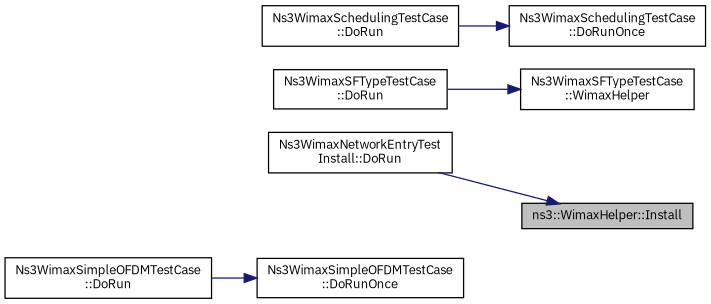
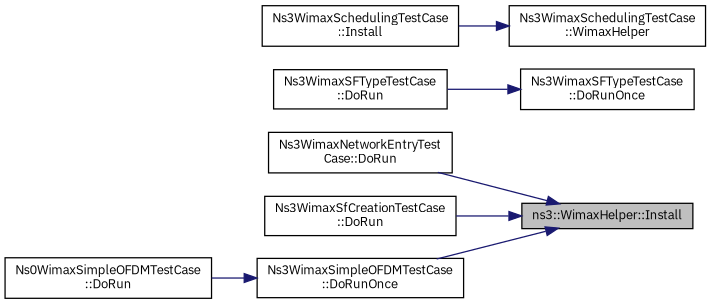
node "Ns3WimaxSchedulingTestCase ::DoRun": label "Ns3WimaxSchedulingTestCase ::DoRun" -> "Ns3WimaxSchedulingTestCase ::Install"
node "Ns3WimaxSchedulingTestCase ::DoRunOnce": label "Ns3WimaxSchedulingTestCase ::DoRunOnce" -> "Ns3WimaxSchedulingTestCase ::WimaxHelper"
node "Ns3WimaxSFTypeTestCase ::WimaxHelper": label "Ns3WimaxSFTypeTestCase ::WimaxHelper" -> "Ns3WimaxSFTypeTestCase ::DoRunOnce"
node "Ns3WimaxNetworkEntryTest Install::DoRun": label "Ns3WimaxNetworkEntryTest Install::DoRun" -> "Ns3WimaxNetworkEntryTest Case::DoRun"
node "Ns3WimaxSfCreationTestCase ::DoRun": added
edge "Ns3WimaxSimpleOFDMTestCase ::DoRunOnce" -> "ns3::WimaxHelper::Install": added
node "Ns3WimaxSimpleOFDMTestCase ::DoRun": label "Ns3WimaxSimpleOFDMTestCase ::DoRun" -> "Ns0WimaxSimpleOFDMTestCase ::DoRun"
